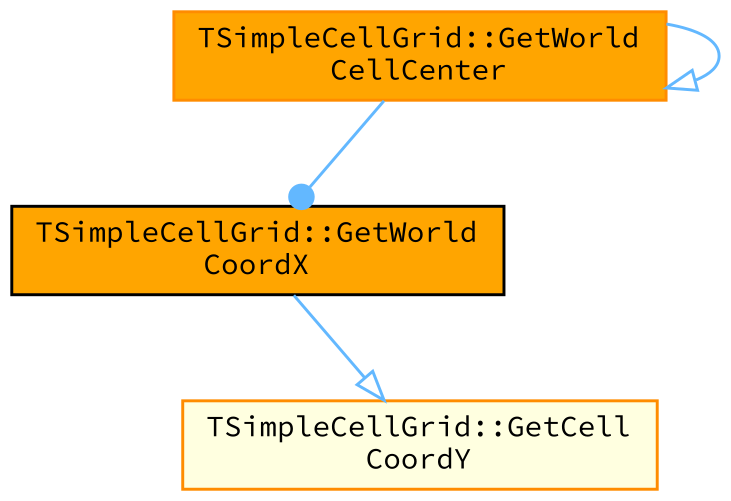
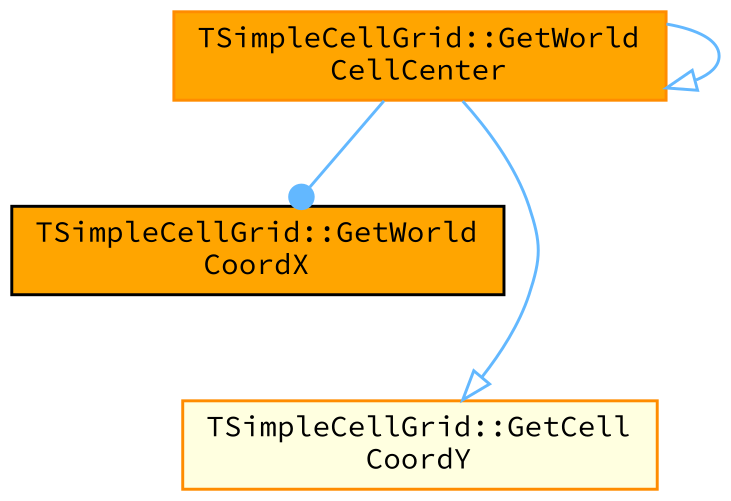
edge "TSimpleCellGrid::GetWorld CoordX" -> "TSimpleCellGrid::GetCell CoordY": now "TSimpleCellGrid::GetWorld CellCenter" -> "TSimpleCellGrid::GetCell CoordY"
